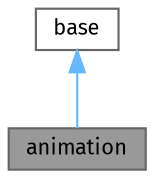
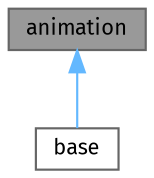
edge "animation" -> "base": reversed
